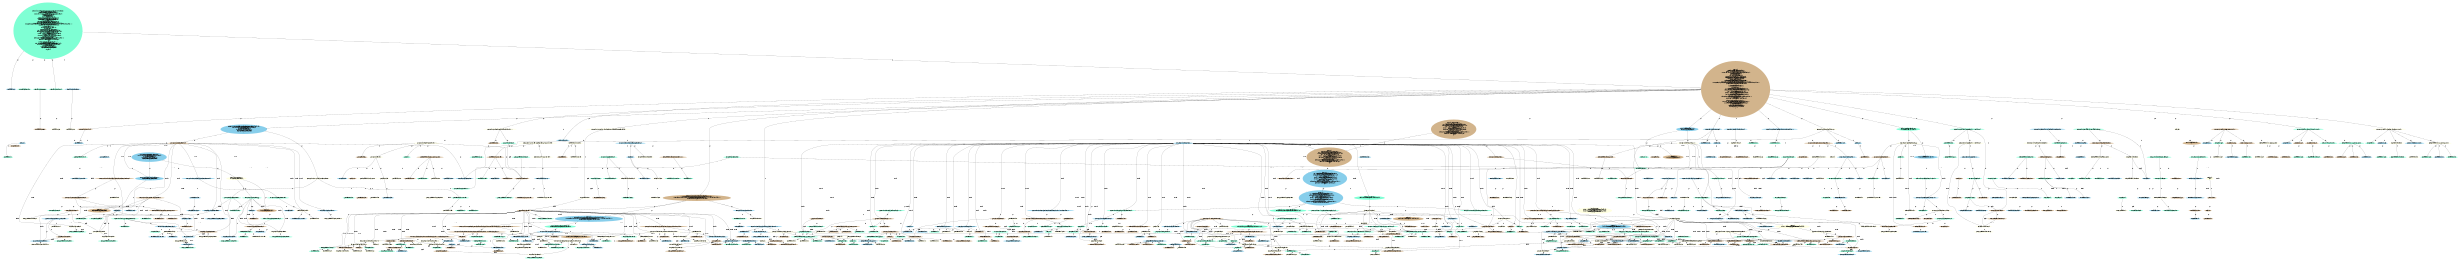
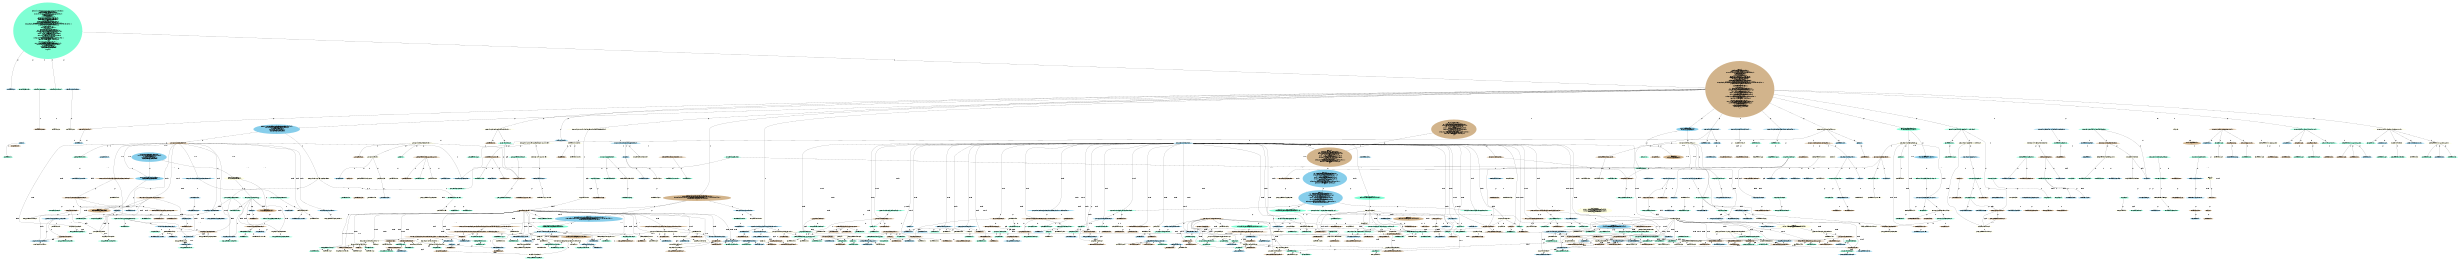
node "74:CtLocalVariableReferenceImpl@signatureMatchPercentTillNow": label "74:CtLocalVariableReferenceImpl@signatureMatchPercentTillNow" -> "74:FunctionMetric@signatureMatchPercentTillNow"
